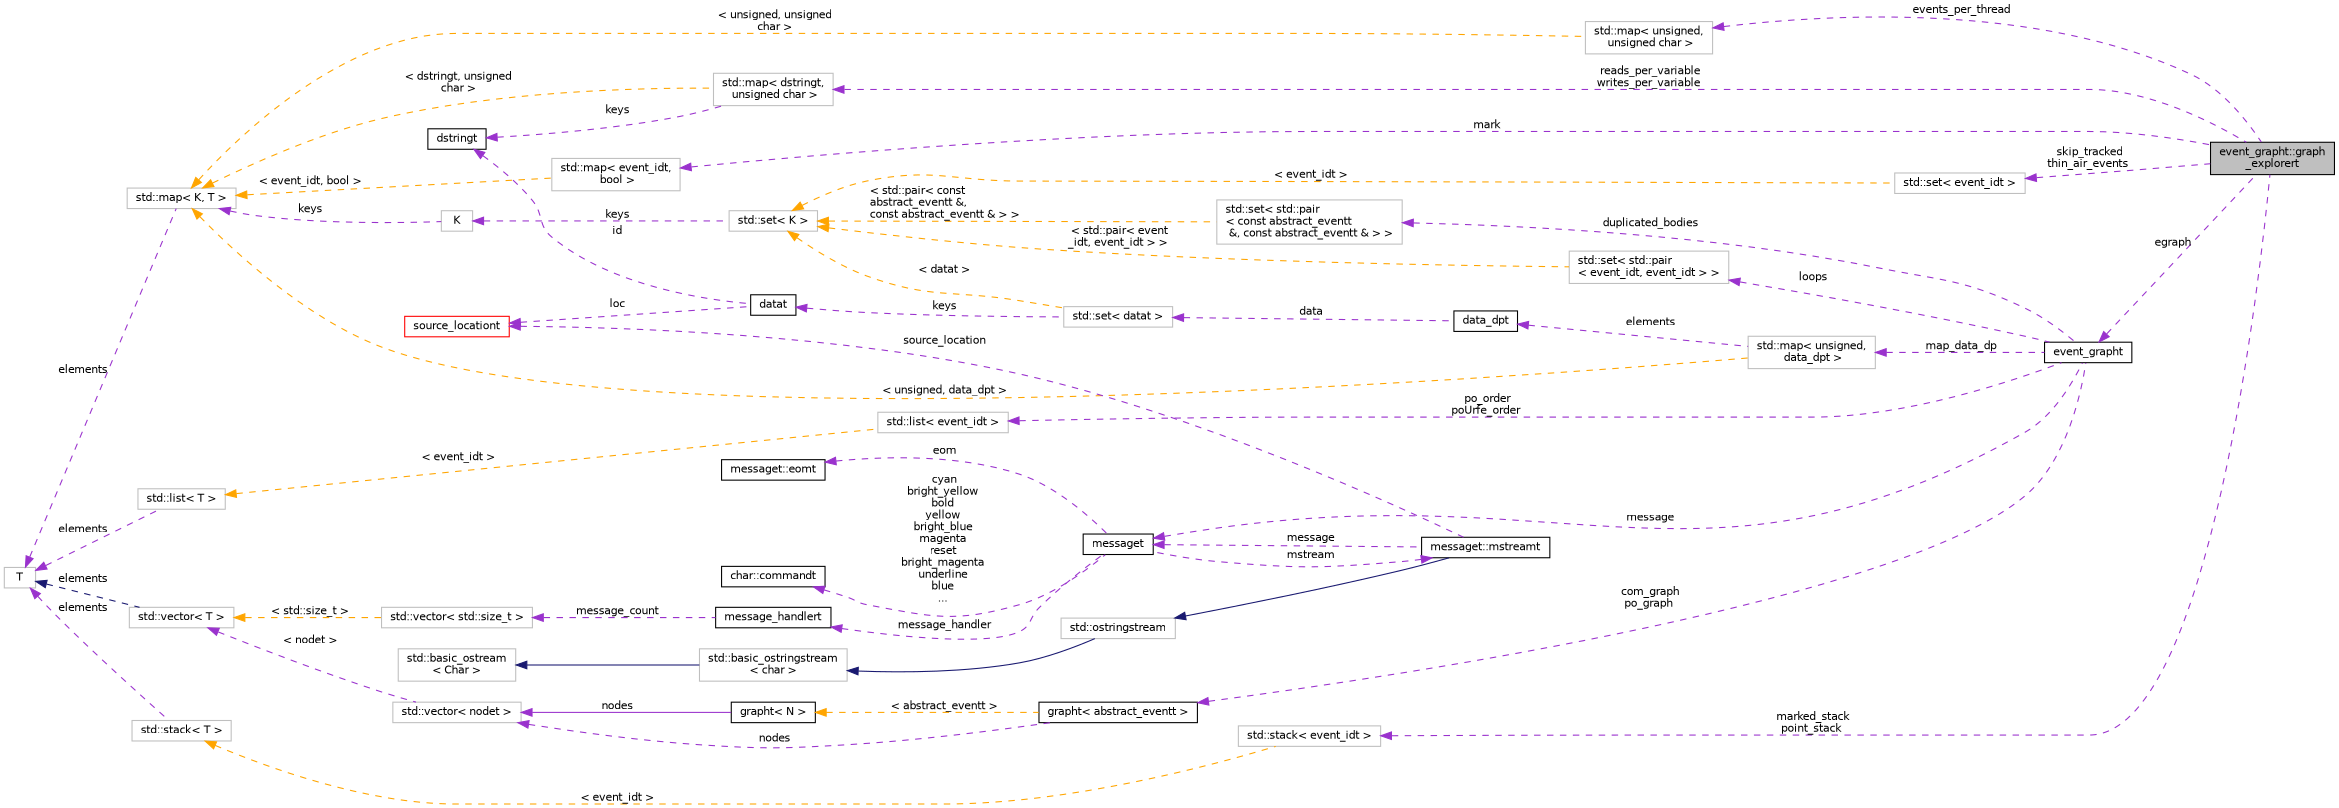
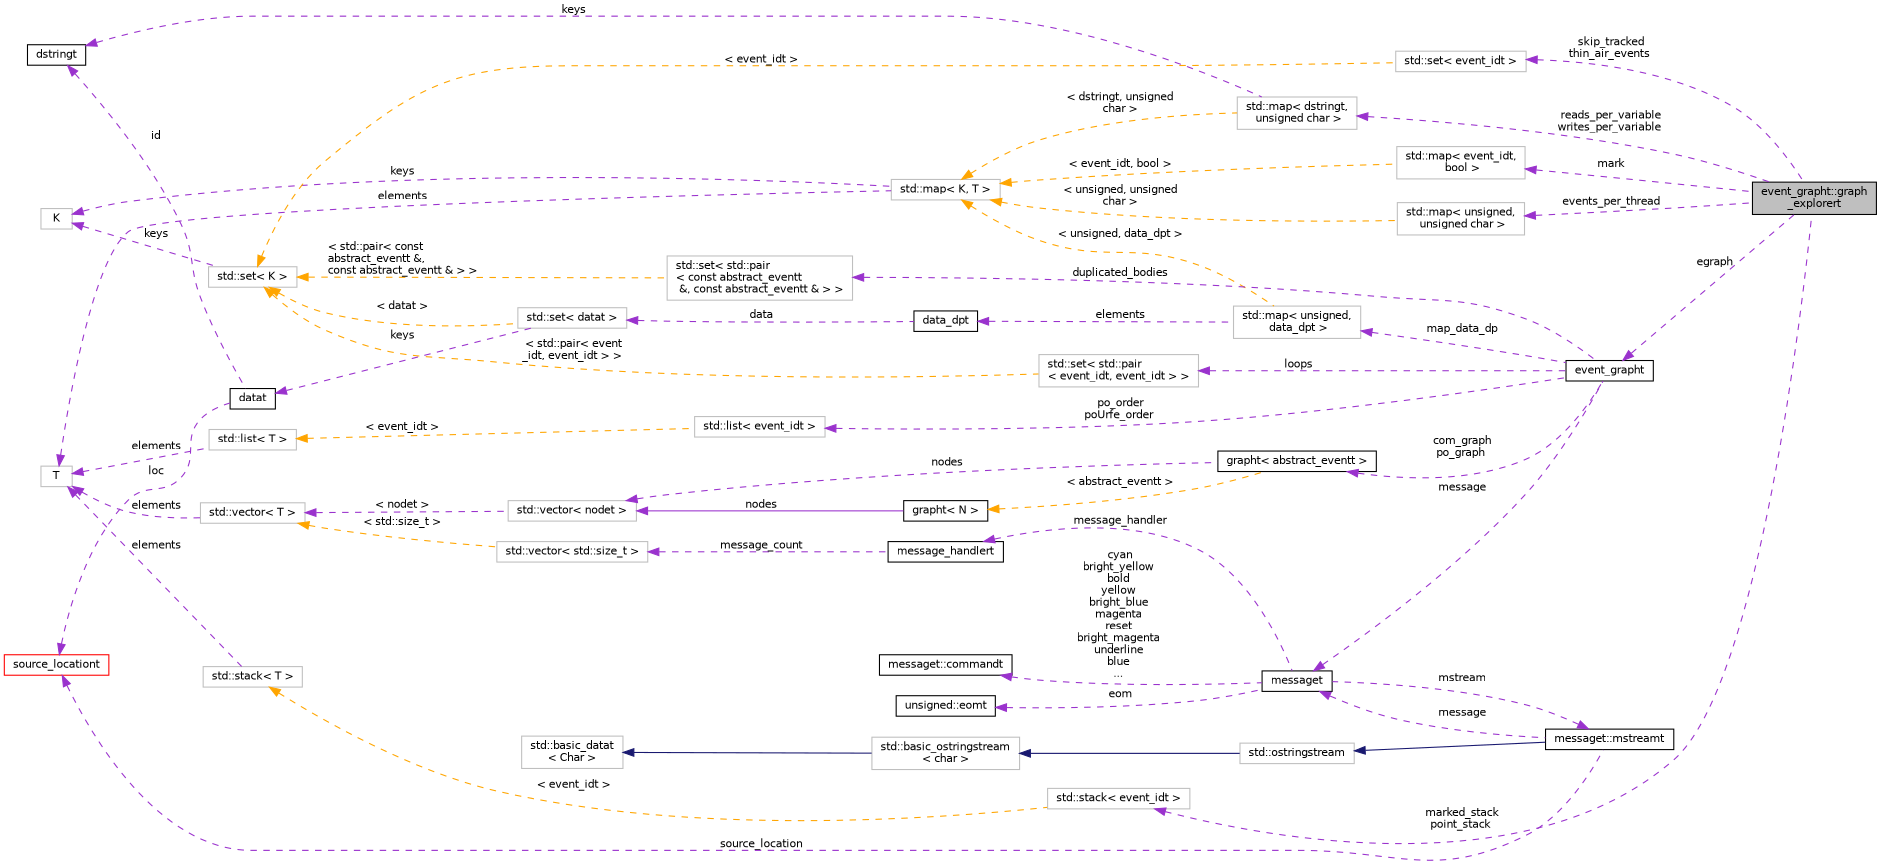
edge "K" -> "std::map< K, T >": reversed
node "messaget::eomt": label "messaget::eomt" -> "unsigned::eomt"
node "char::commandt": label "char::commandt" -> "messaget::commandt"
edge "std::vector< T >" -> "T": color midnightblue -> darkorchid3
node "std::basic_ostream < Char >": label "std::basic_ostream < Char >" -> "std::basic_datat < Char >"
